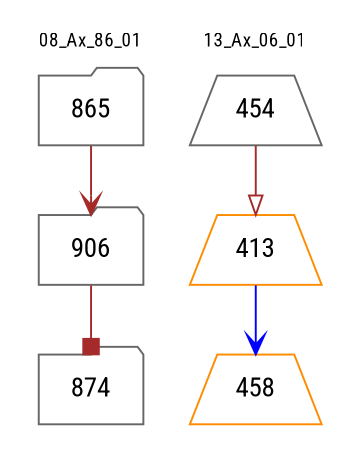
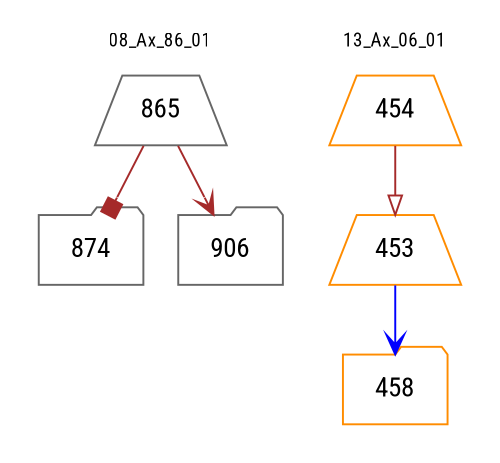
node "865": shape folder -> trapezium
node "454": color gray40 -> darkorange
node "413": label "413" -> "453"
edge "906" -> "874": now "865" -> "874"
node "458": shape trapezium -> folder
